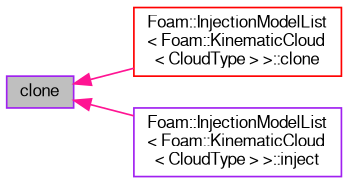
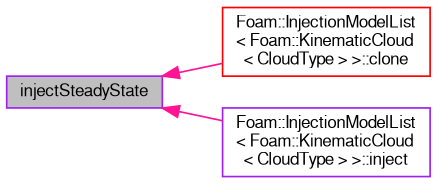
node "clone": label "clone" -> "injectSteadyState"
